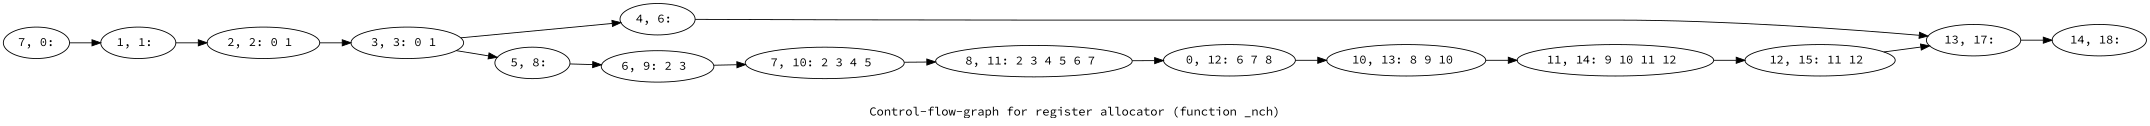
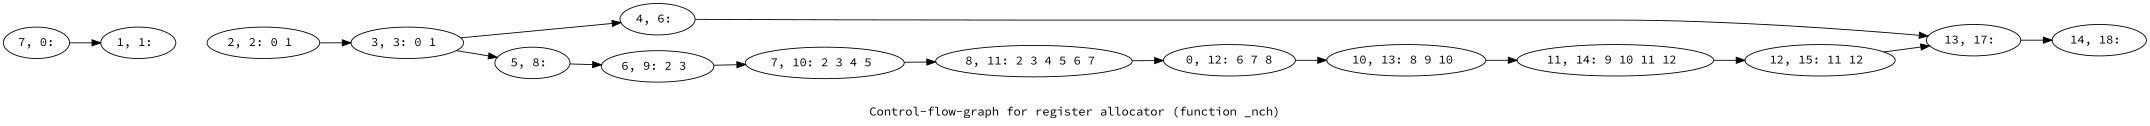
edge "1, 1:" -> "2, 2: 0 1": removed
